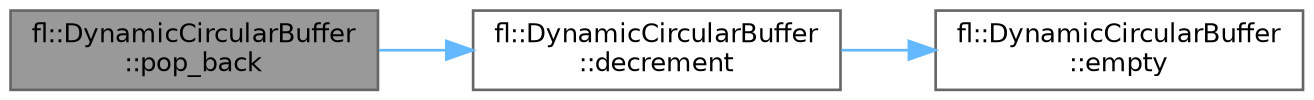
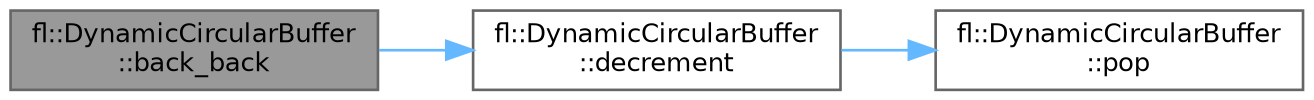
node "fl::DynamicCircularBuffer ::pop_back": label "fl::DynamicCircularBuffer ::pop_back" -> "fl::DynamicCircularBuffer ::back_back"
node "fl::DynamicCircularBuffer ::empty": label "fl::DynamicCircularBuffer ::empty" -> "fl::DynamicCircularBuffer ::pop"
